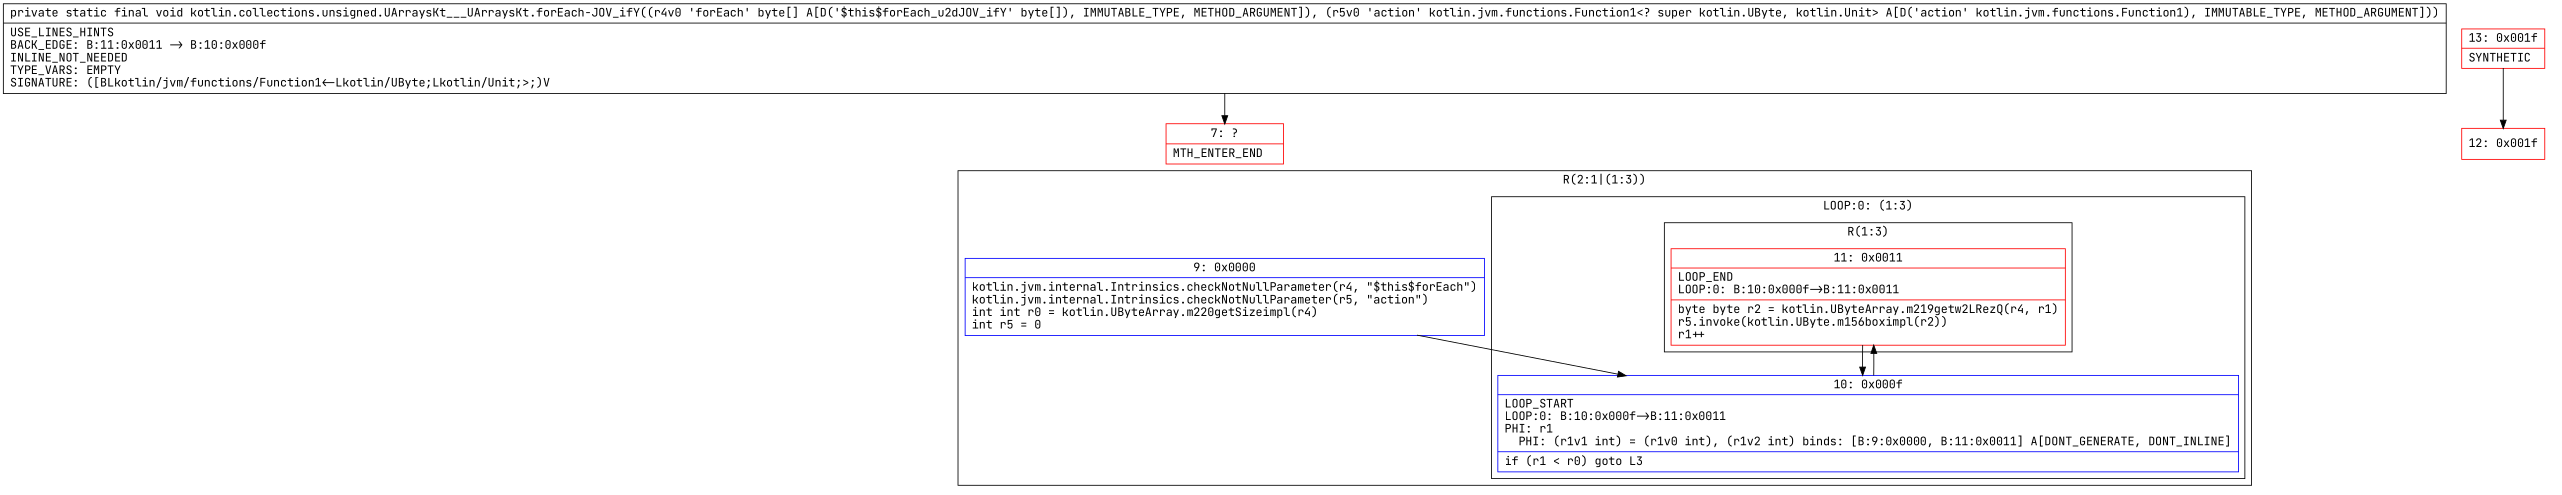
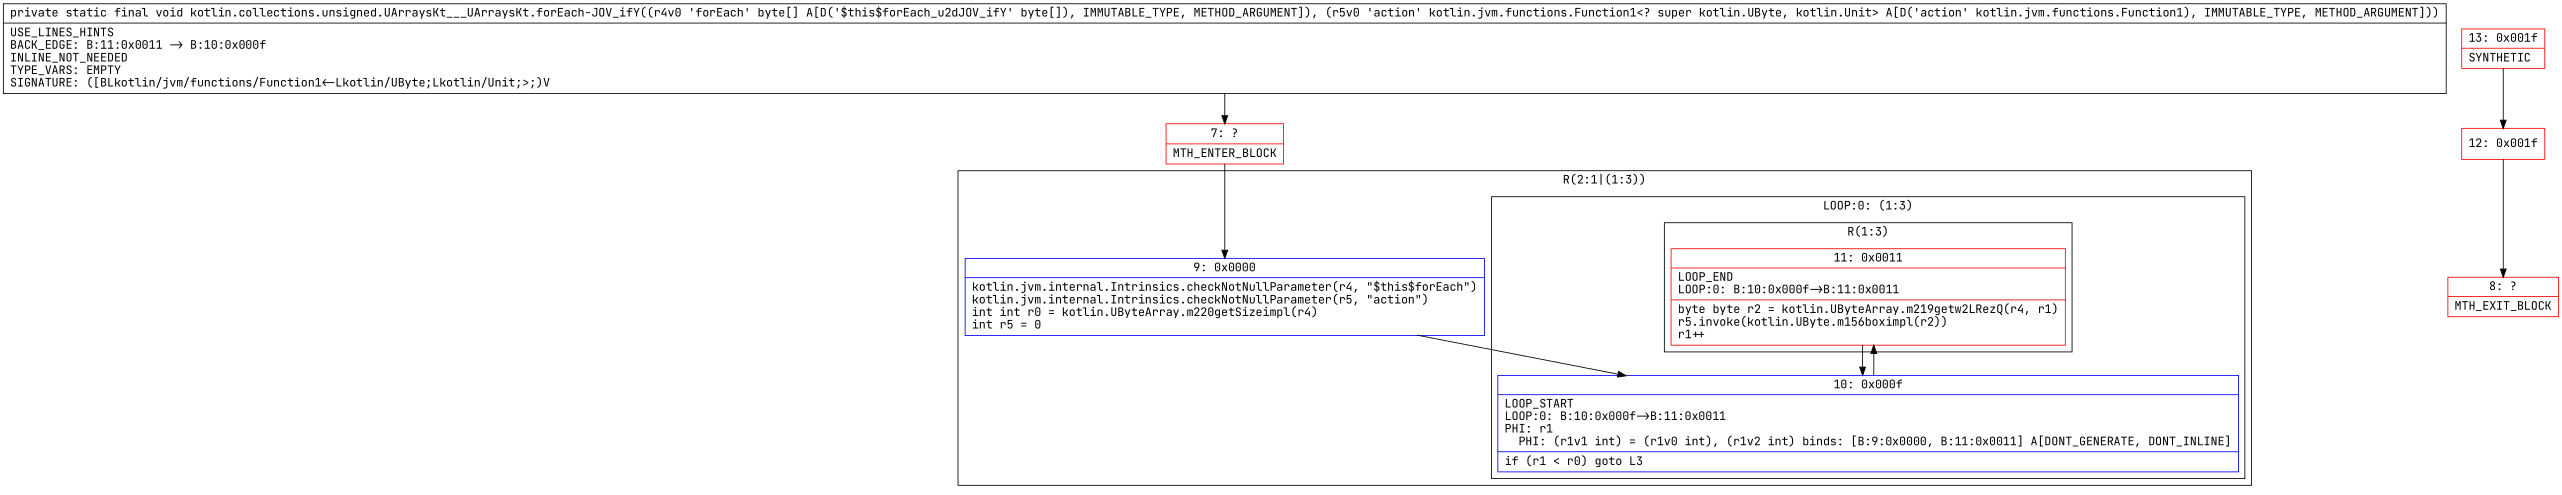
node "7: ?": text "MTH_ENTER_END" -> "MTH_ENTER_BLOCK"
edge "7: ?" -> "9: 0x0000": added
node "8: ?": added
